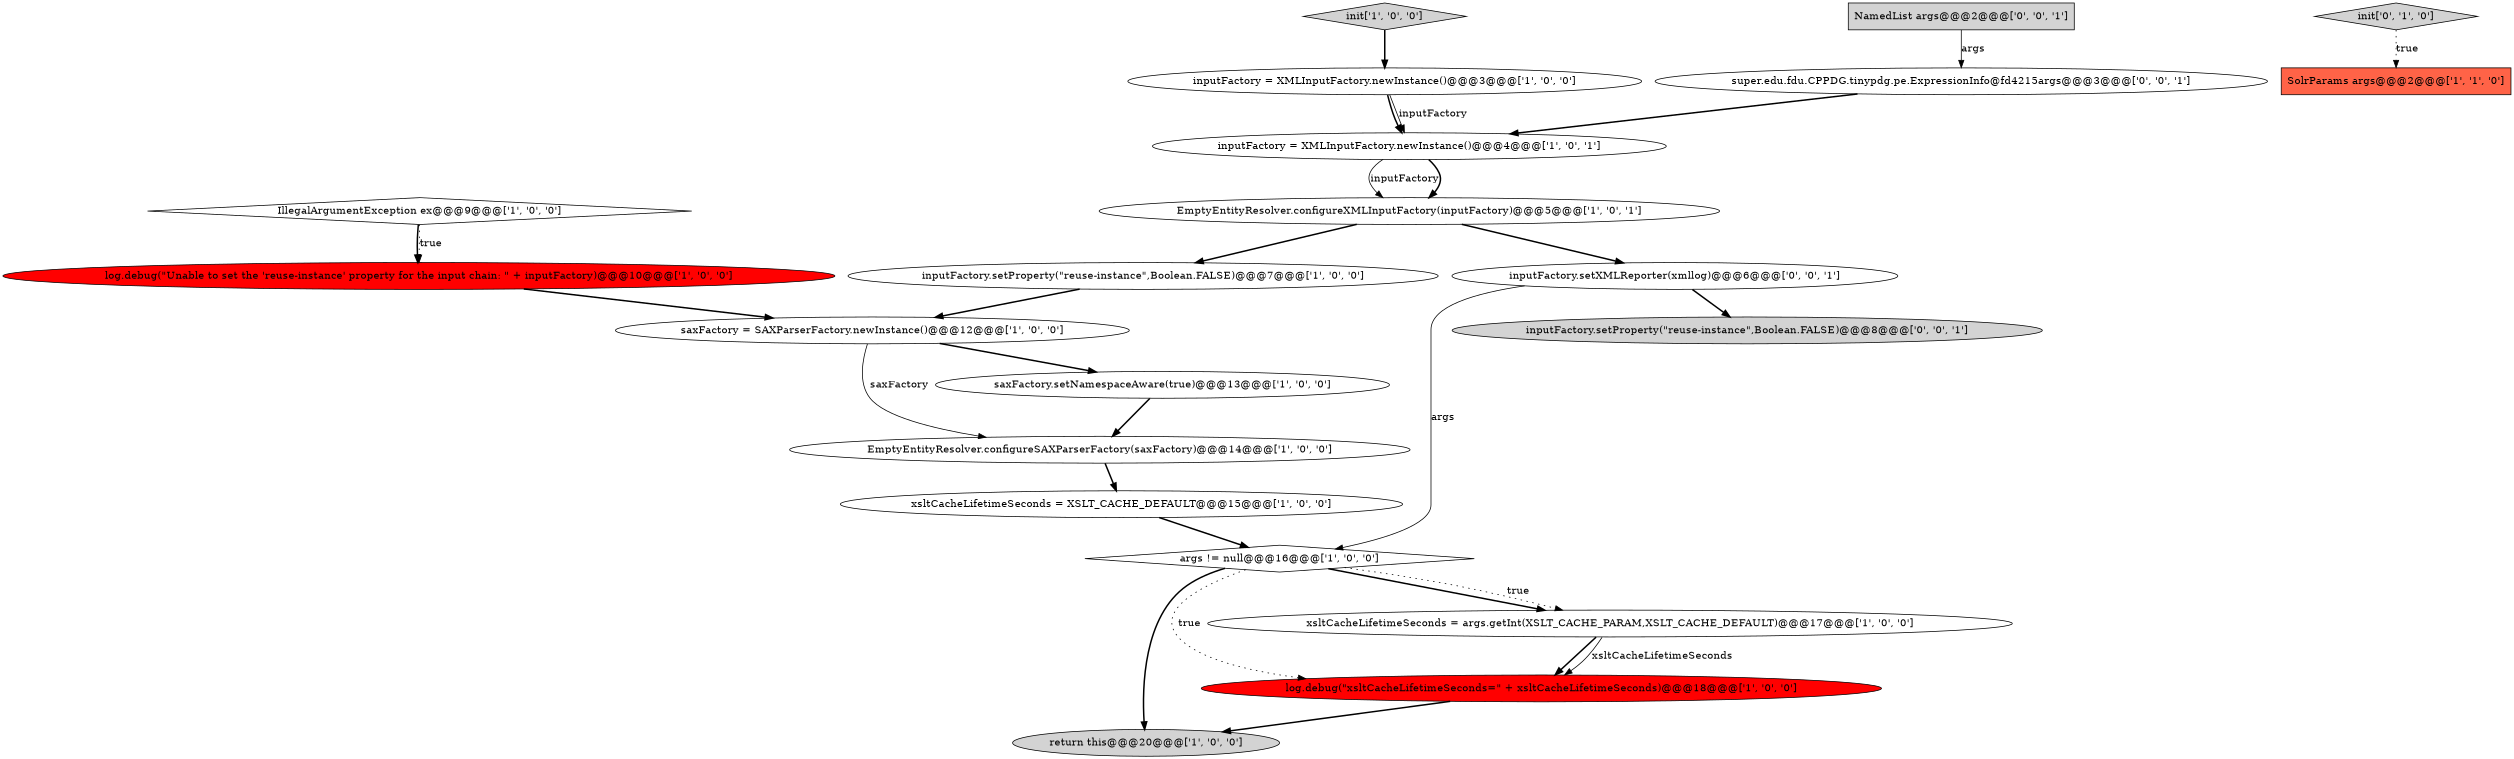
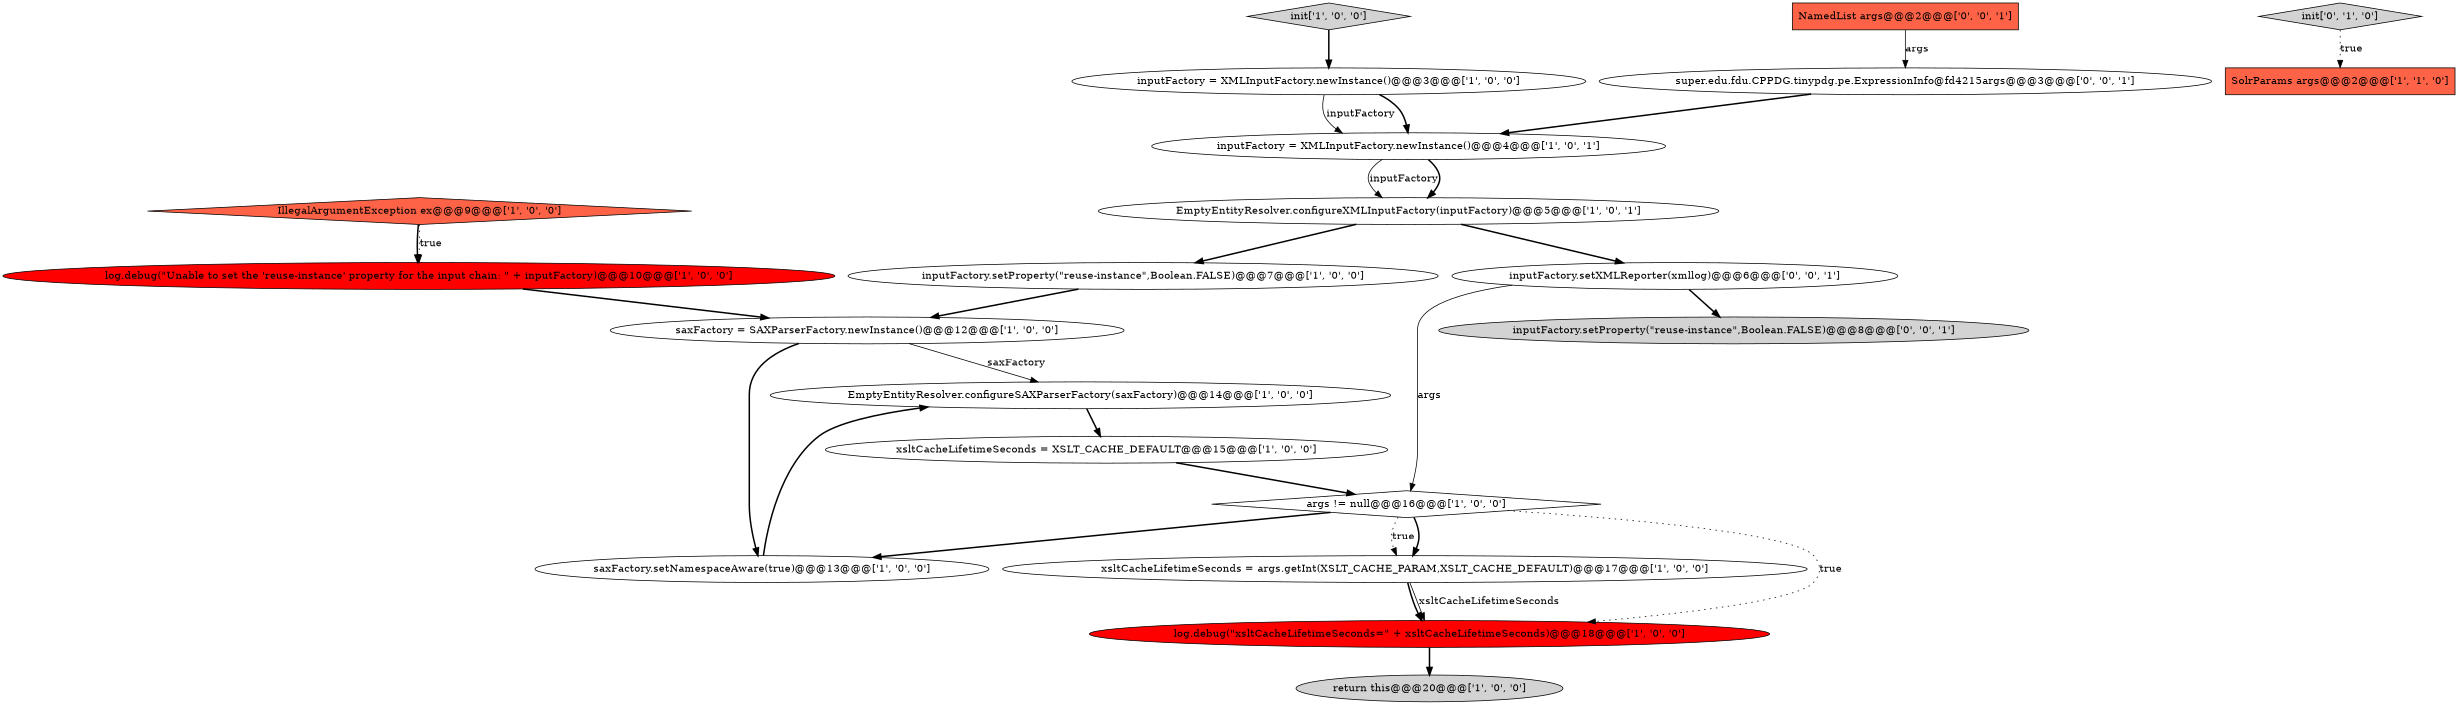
node "NamedList args@@@2@@@['0', '0', '1']": fillcolor lightgray -> tomato
node "IllegalArgumentException ex@@@9@@@['1', '0', '0']": fillcolor white -> tomato
edge "args != null@@@16@@@['1', '0', '0']" -> "return this@@@20@@@['1', '0', '0']": now "args != null@@@16@@@['1', '0', '0']" -> "saxFactory.setNamespaceAware(true)@@@13@@@['1', '0', '0']"
